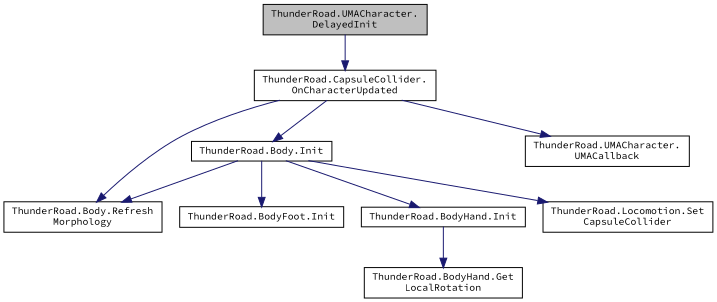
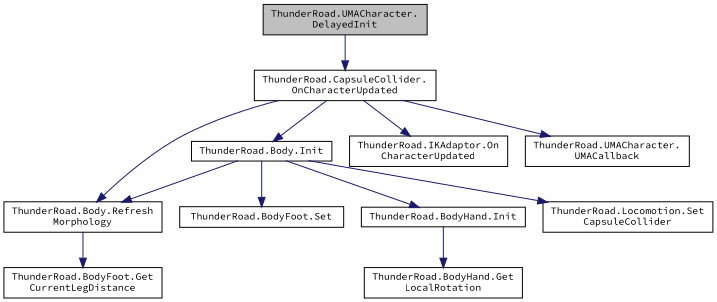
node "ThunderRoad.IKAdaptor.On CharacterUpdated": added
node "ThunderRoad.BodyFoot.Init": label "ThunderRoad.BodyFoot.Init" -> "ThunderRoad.BodyFoot.Set"
node "ThunderRoad.BodyFoot.Get CurrentLegDistance": added
